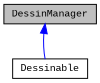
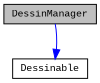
edge "Dessinable" -> "DessinManager": reversed
